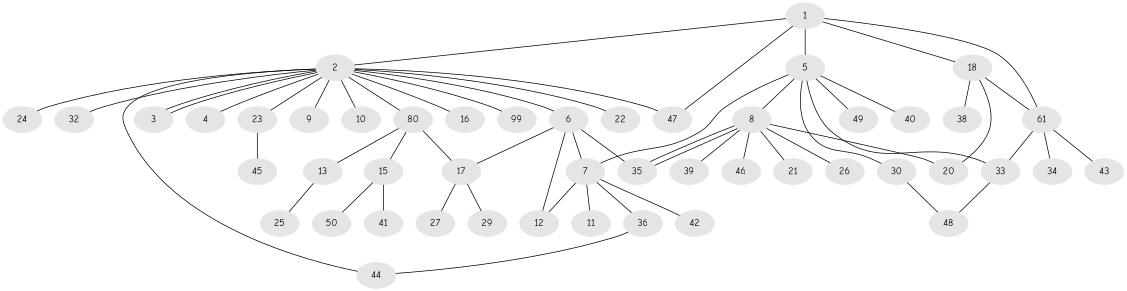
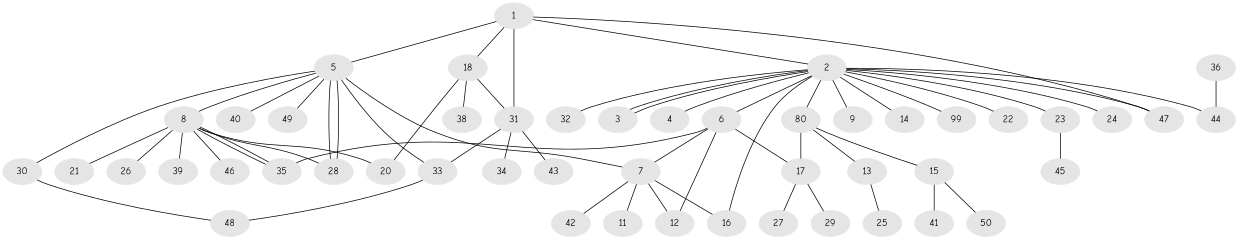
node "10": label "10" -> "14"
node "61": label "61" -> "31"
node "28": added
edge "7" -- "36": now "7" -- "16"
